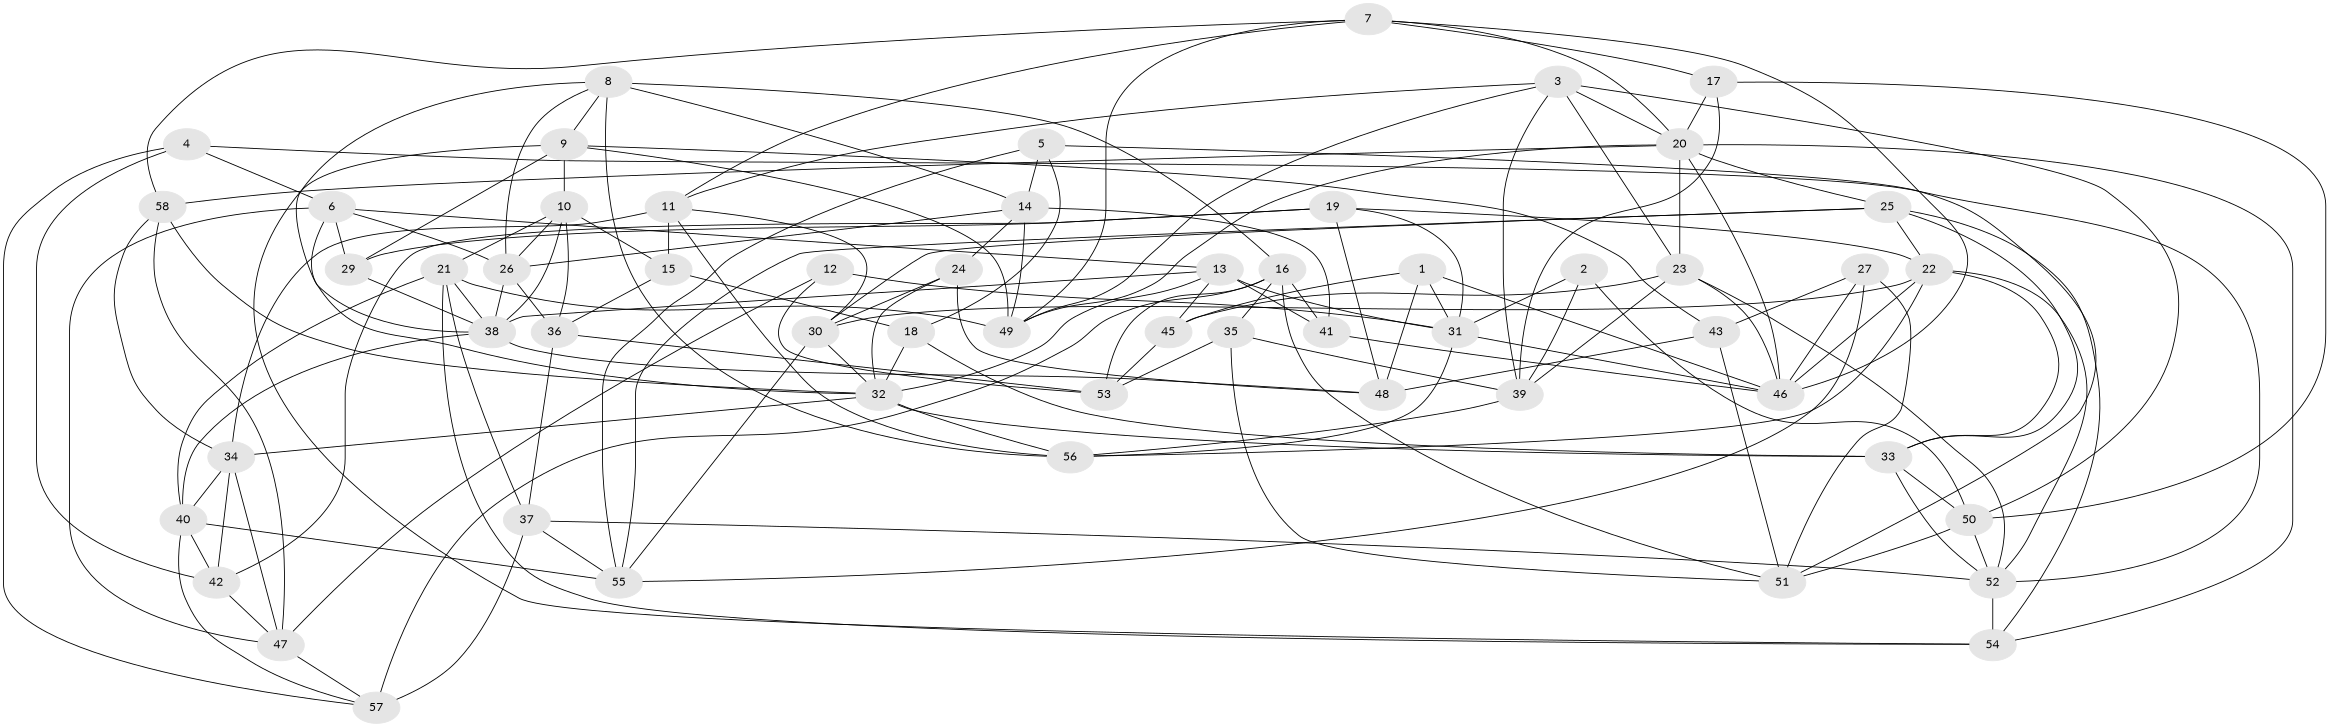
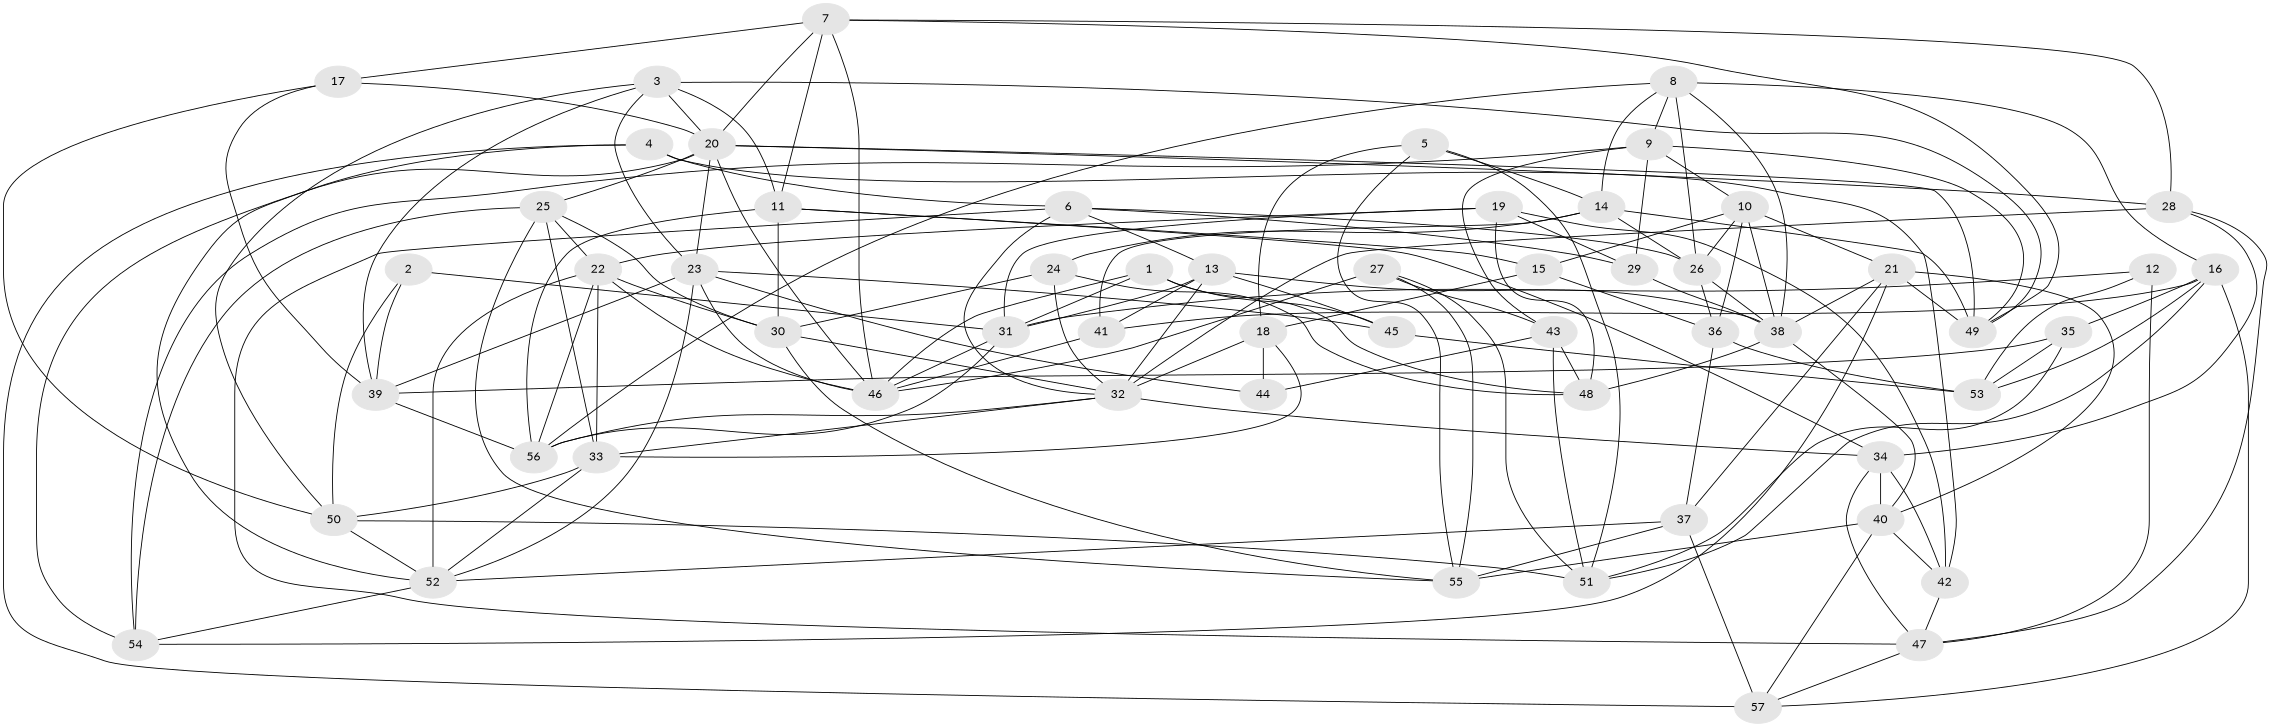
node "58": label "58" -> "28"
node "44": added
